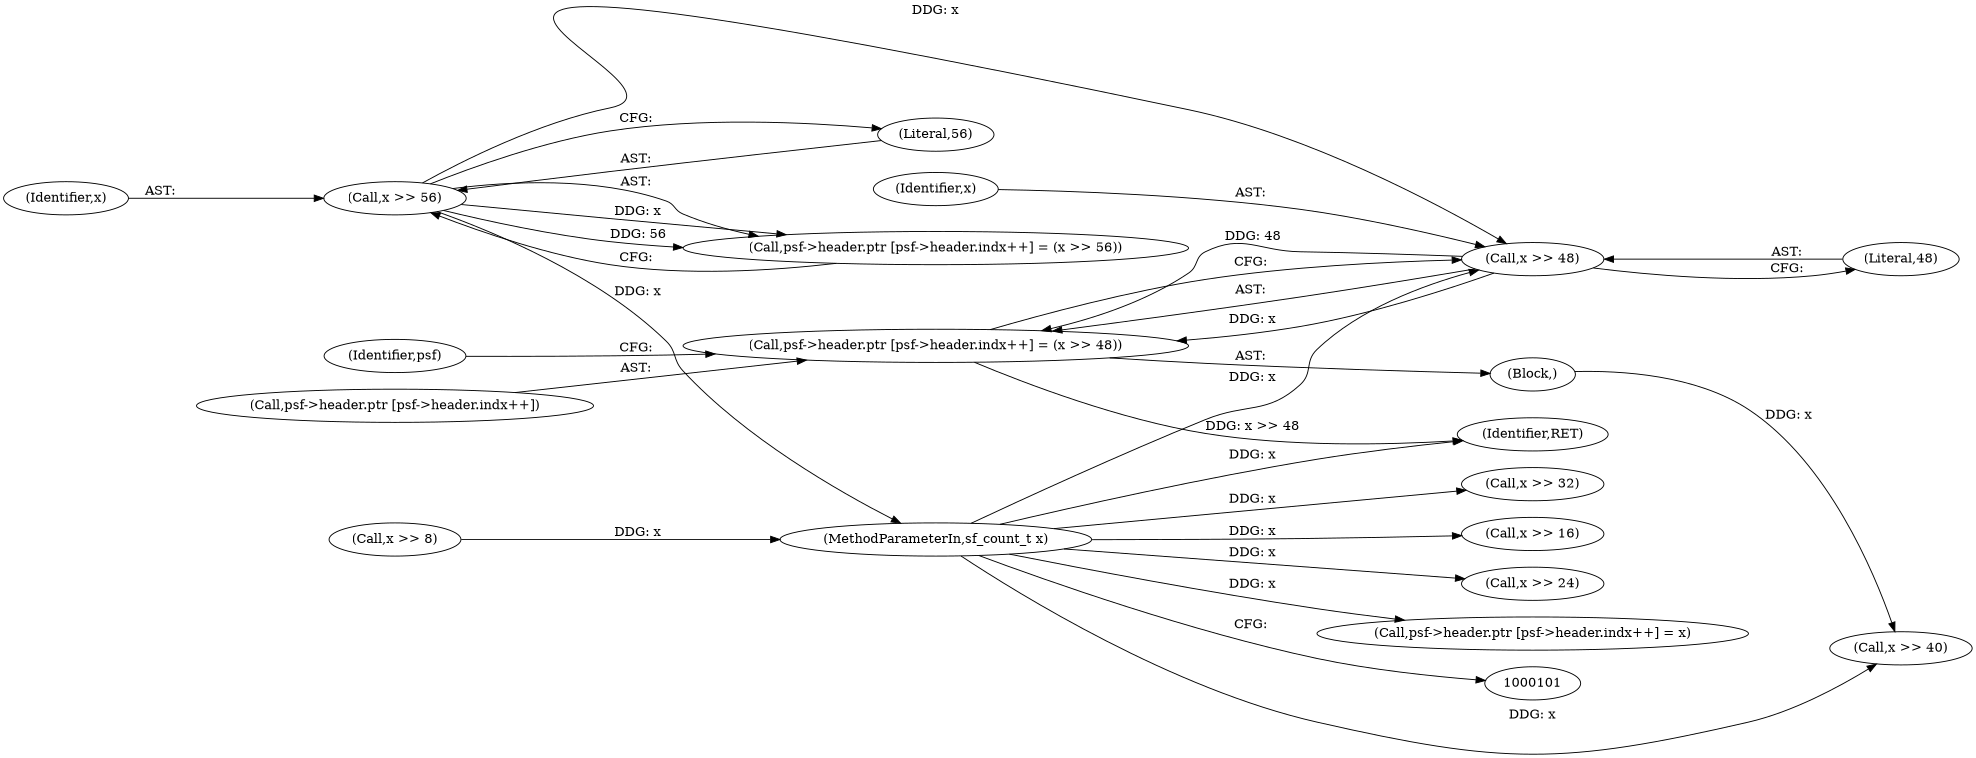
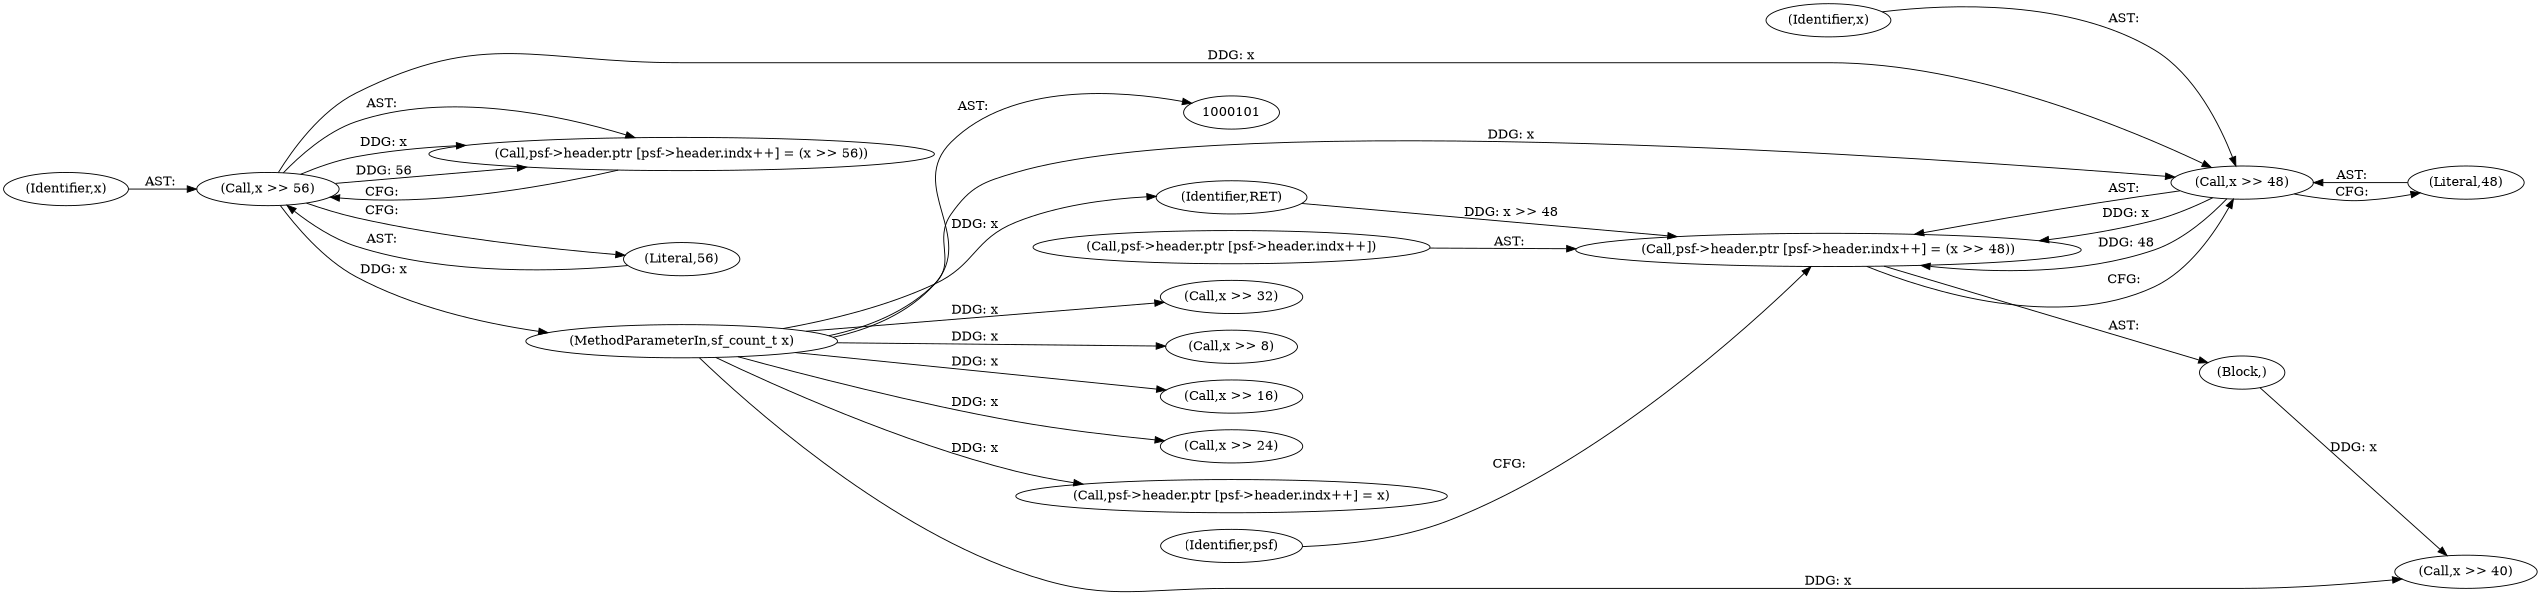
edge "(Call,psf->header.ptr [psf->header.indx++] = (x >> 48))" -> "(Identifier,RET)": reversed
edge "(Call,x >> 8)" -> "(MethodParameterIn,sf_count_t x)": reversed
edge "(MethodParameterIn,sf_count_t x)" -> "1000101": label "CFG: " -> "AST: "
